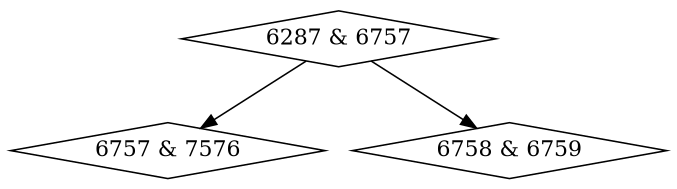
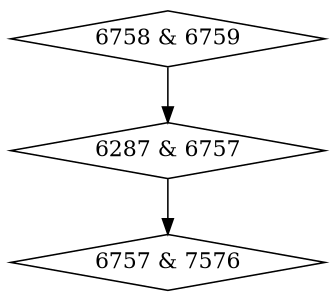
edge "6287 & 6757" -> "6758 & 6759": reversed
